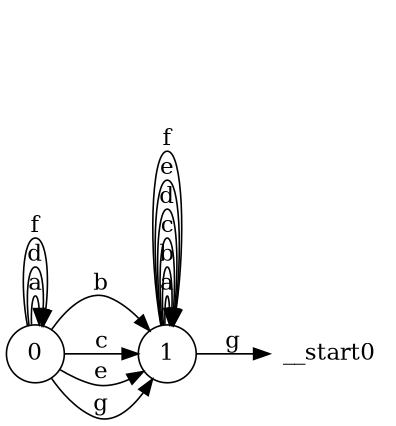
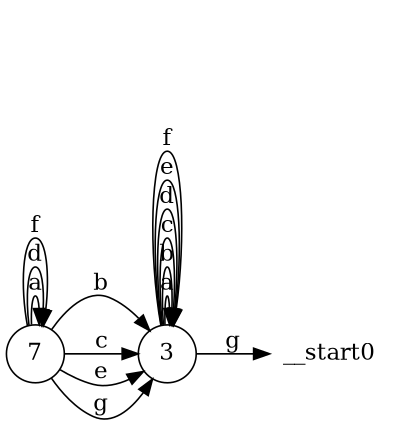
node "0": label "0" -> "7"
node "1": label "1" -> "3"
